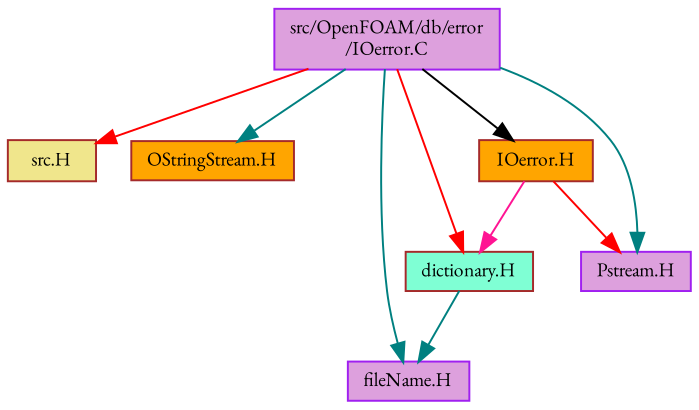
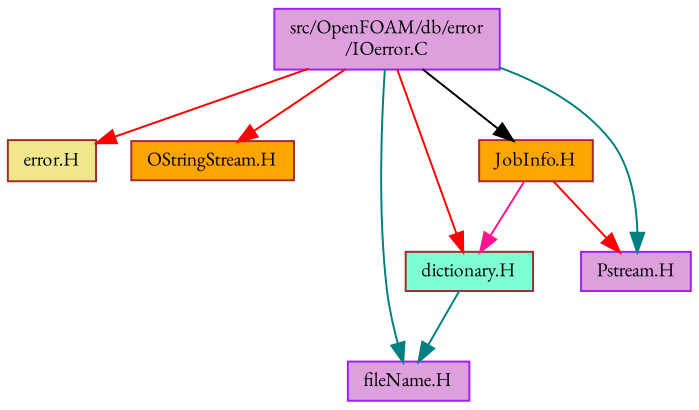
edge "src/OpenFOAM/db/error /IOerror.C" -> "OStringStream.H": color teal -> red
node "src.H": label "src.H" -> "error.H"
node "IOerror.H": label "IOerror.H" -> "JobInfo.H"
